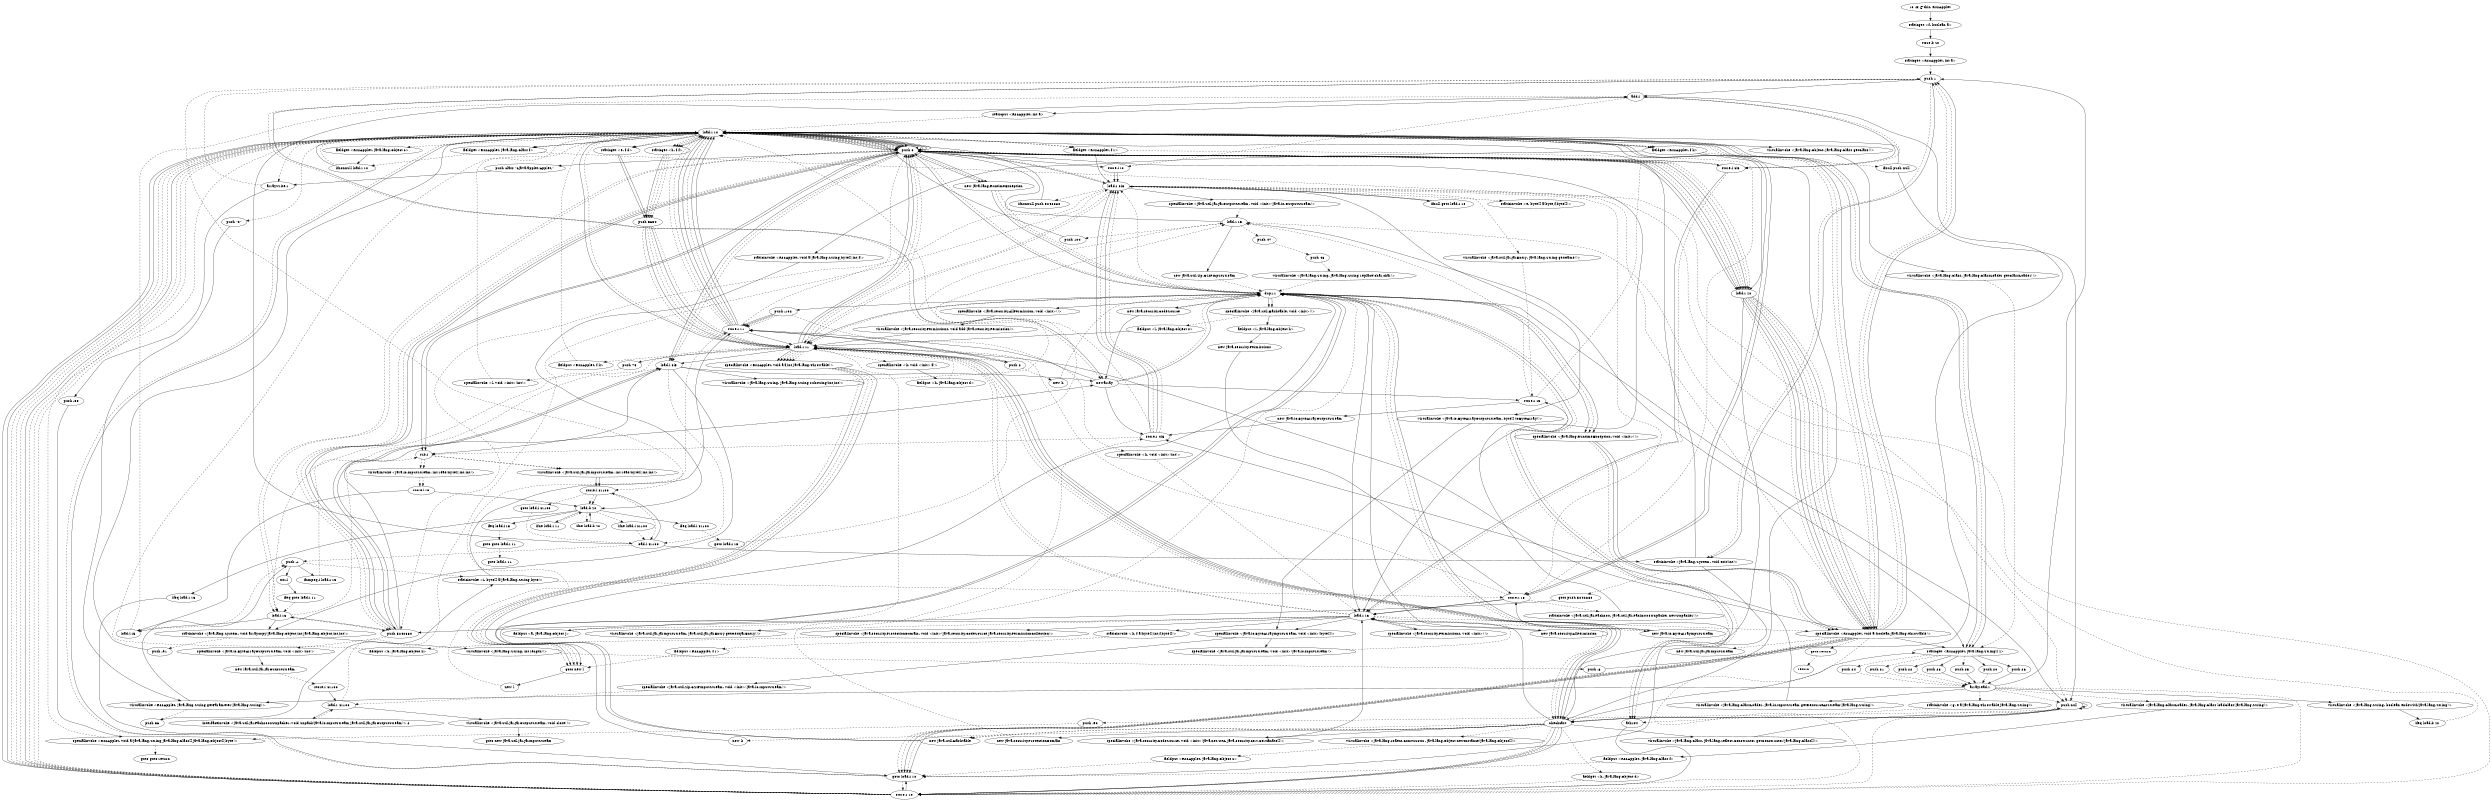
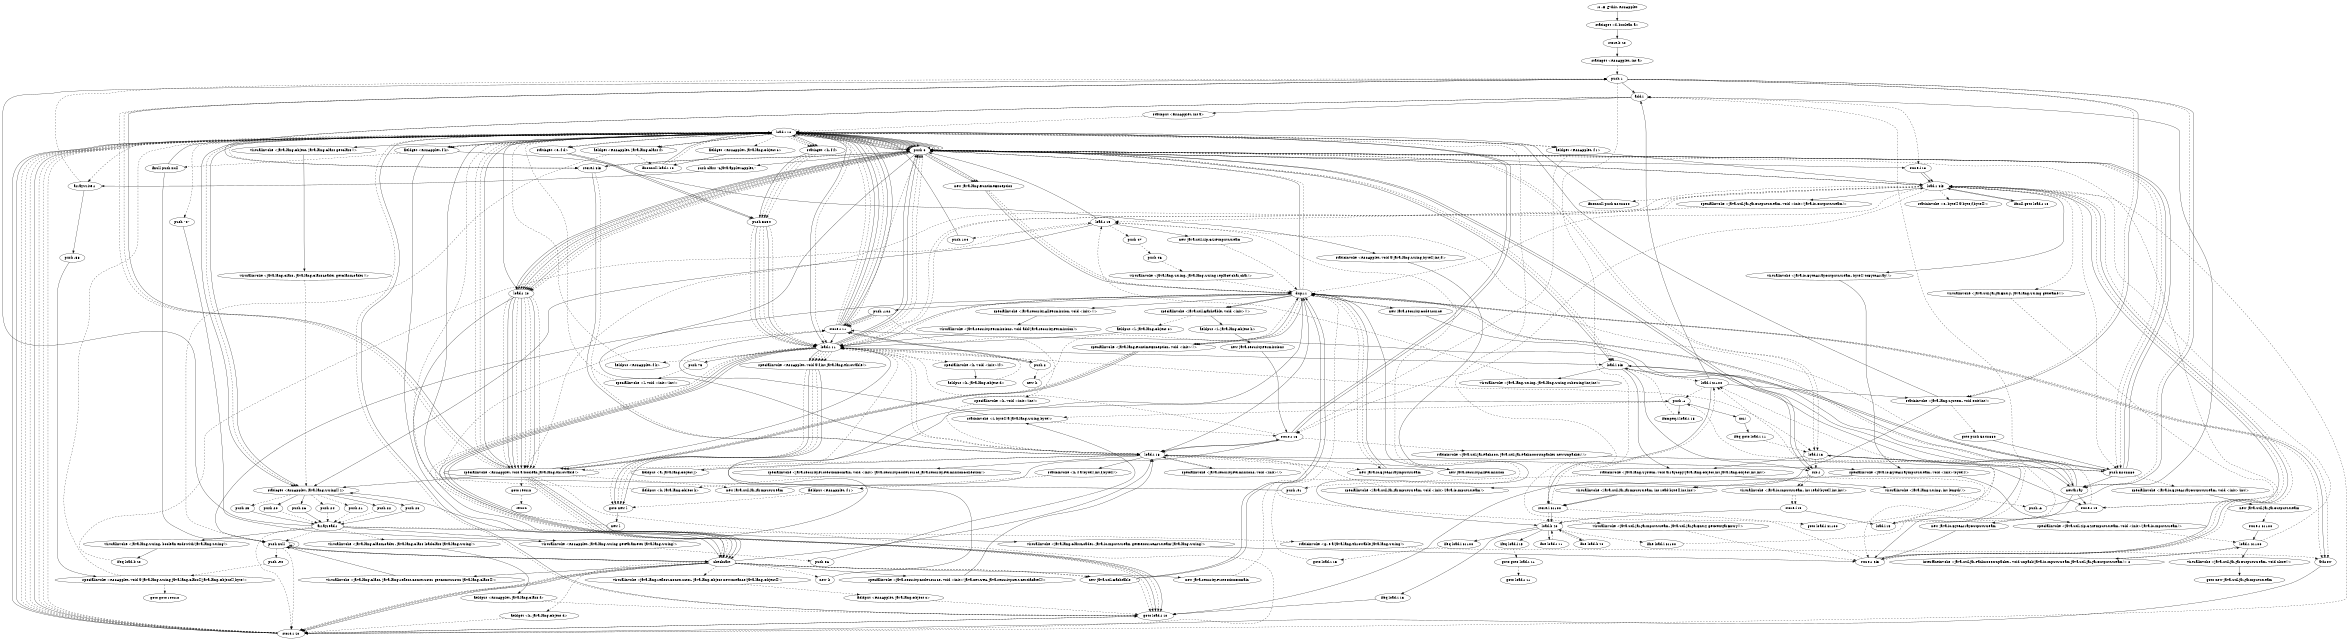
edge "store.r $i5" -> "sub.i": reversed
